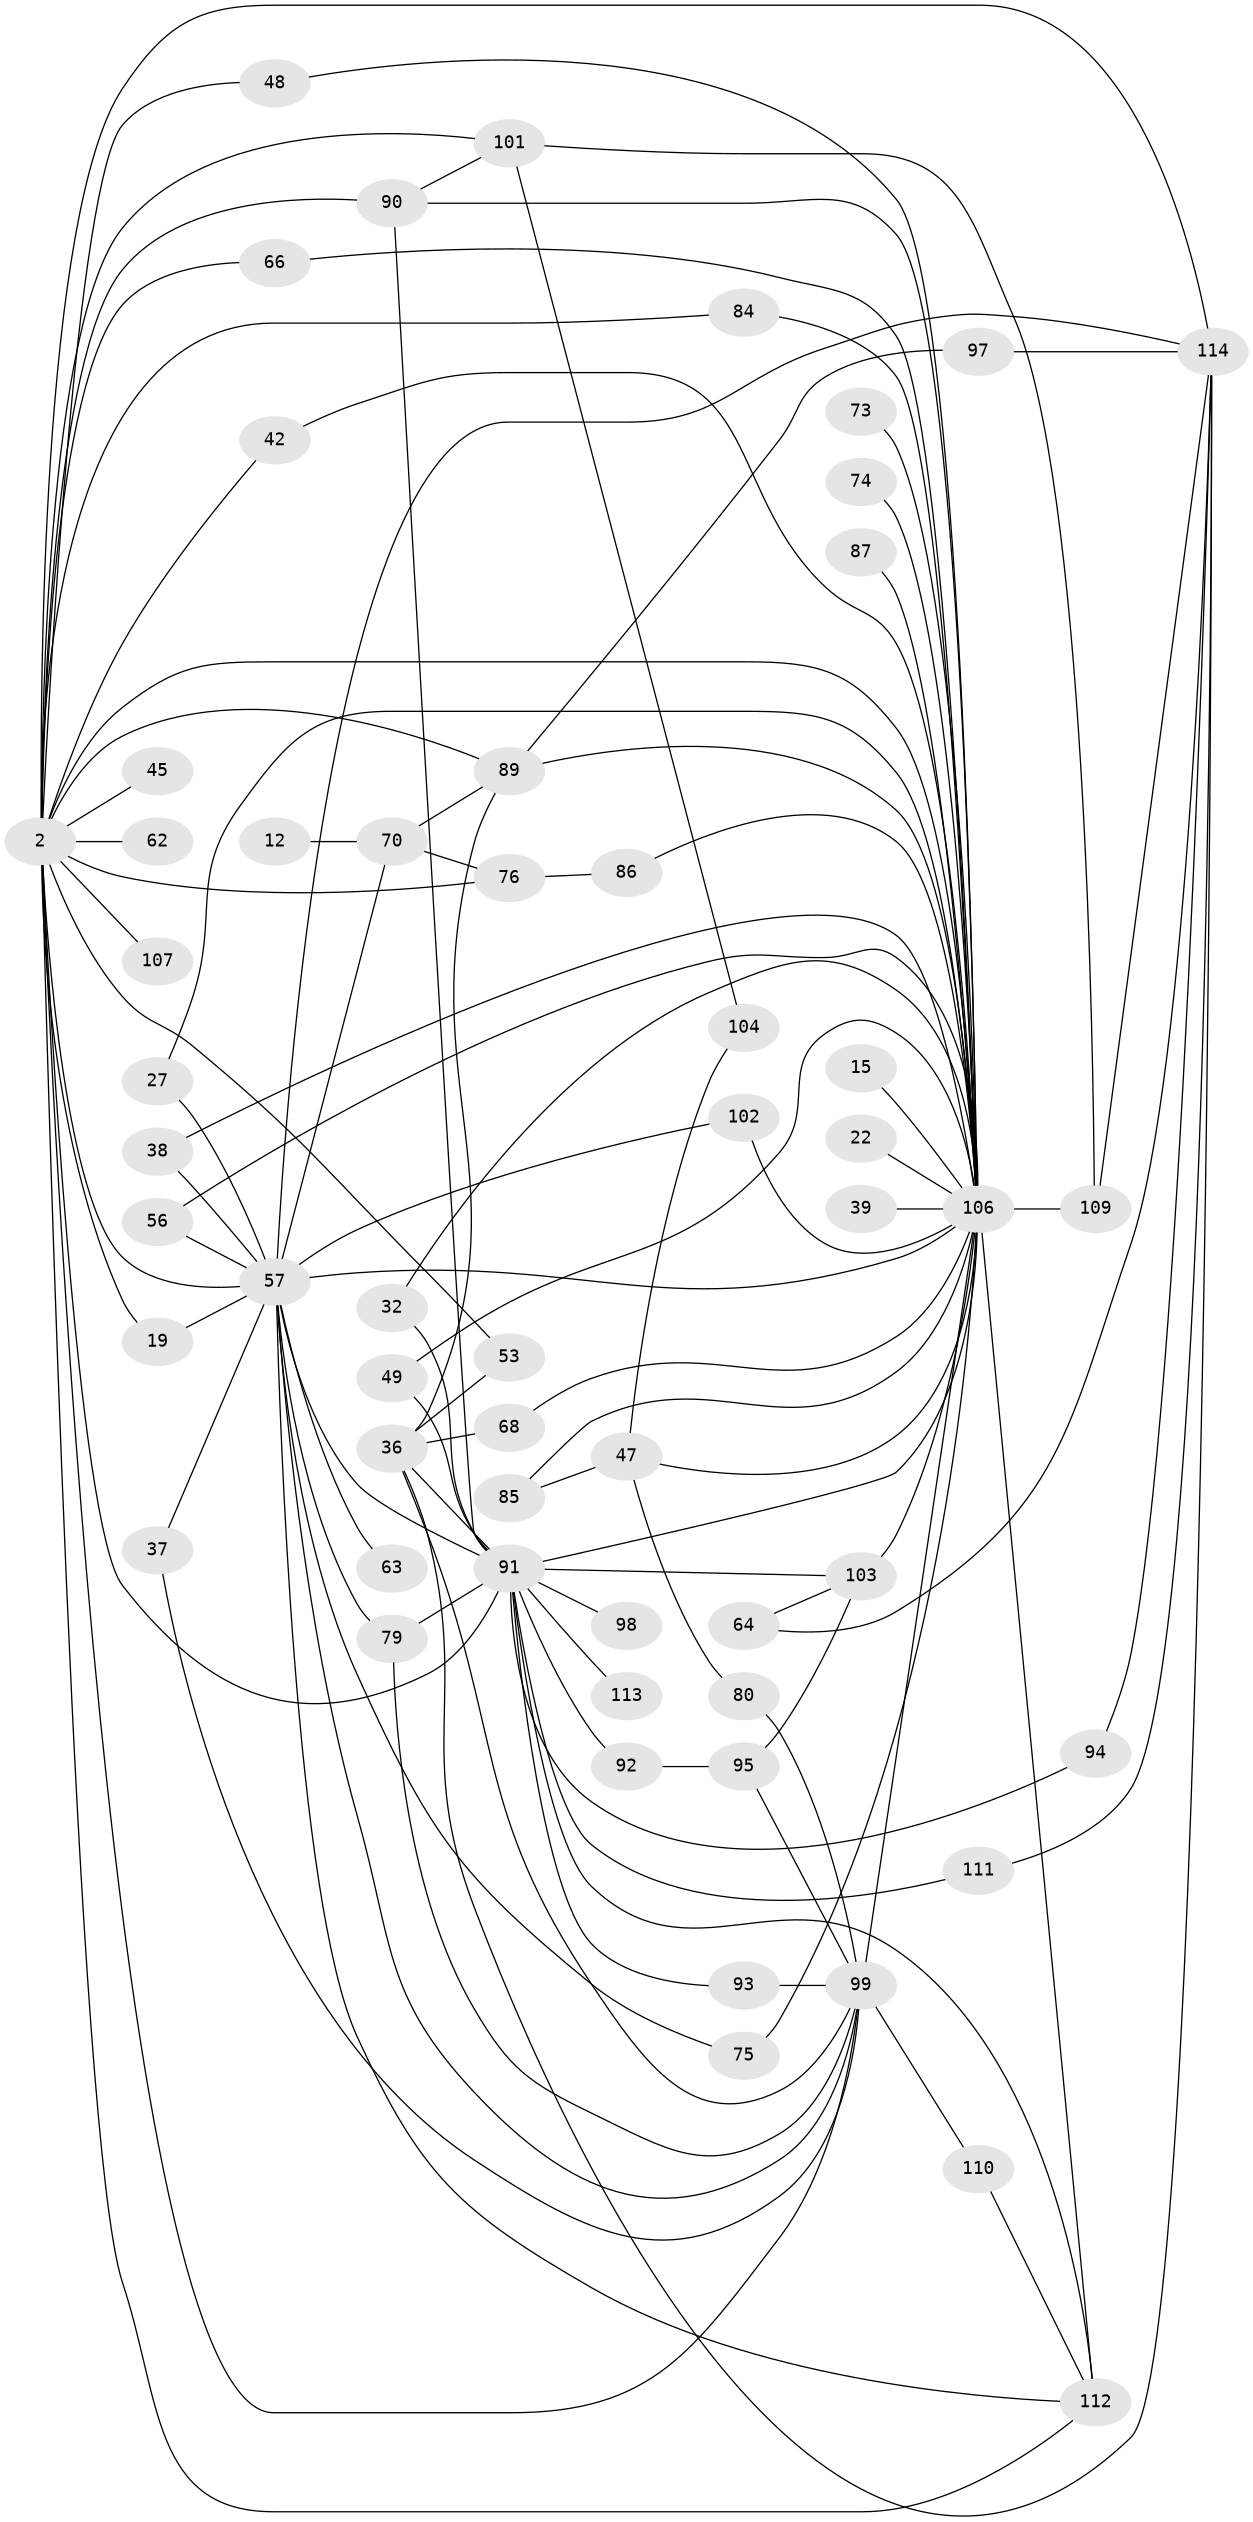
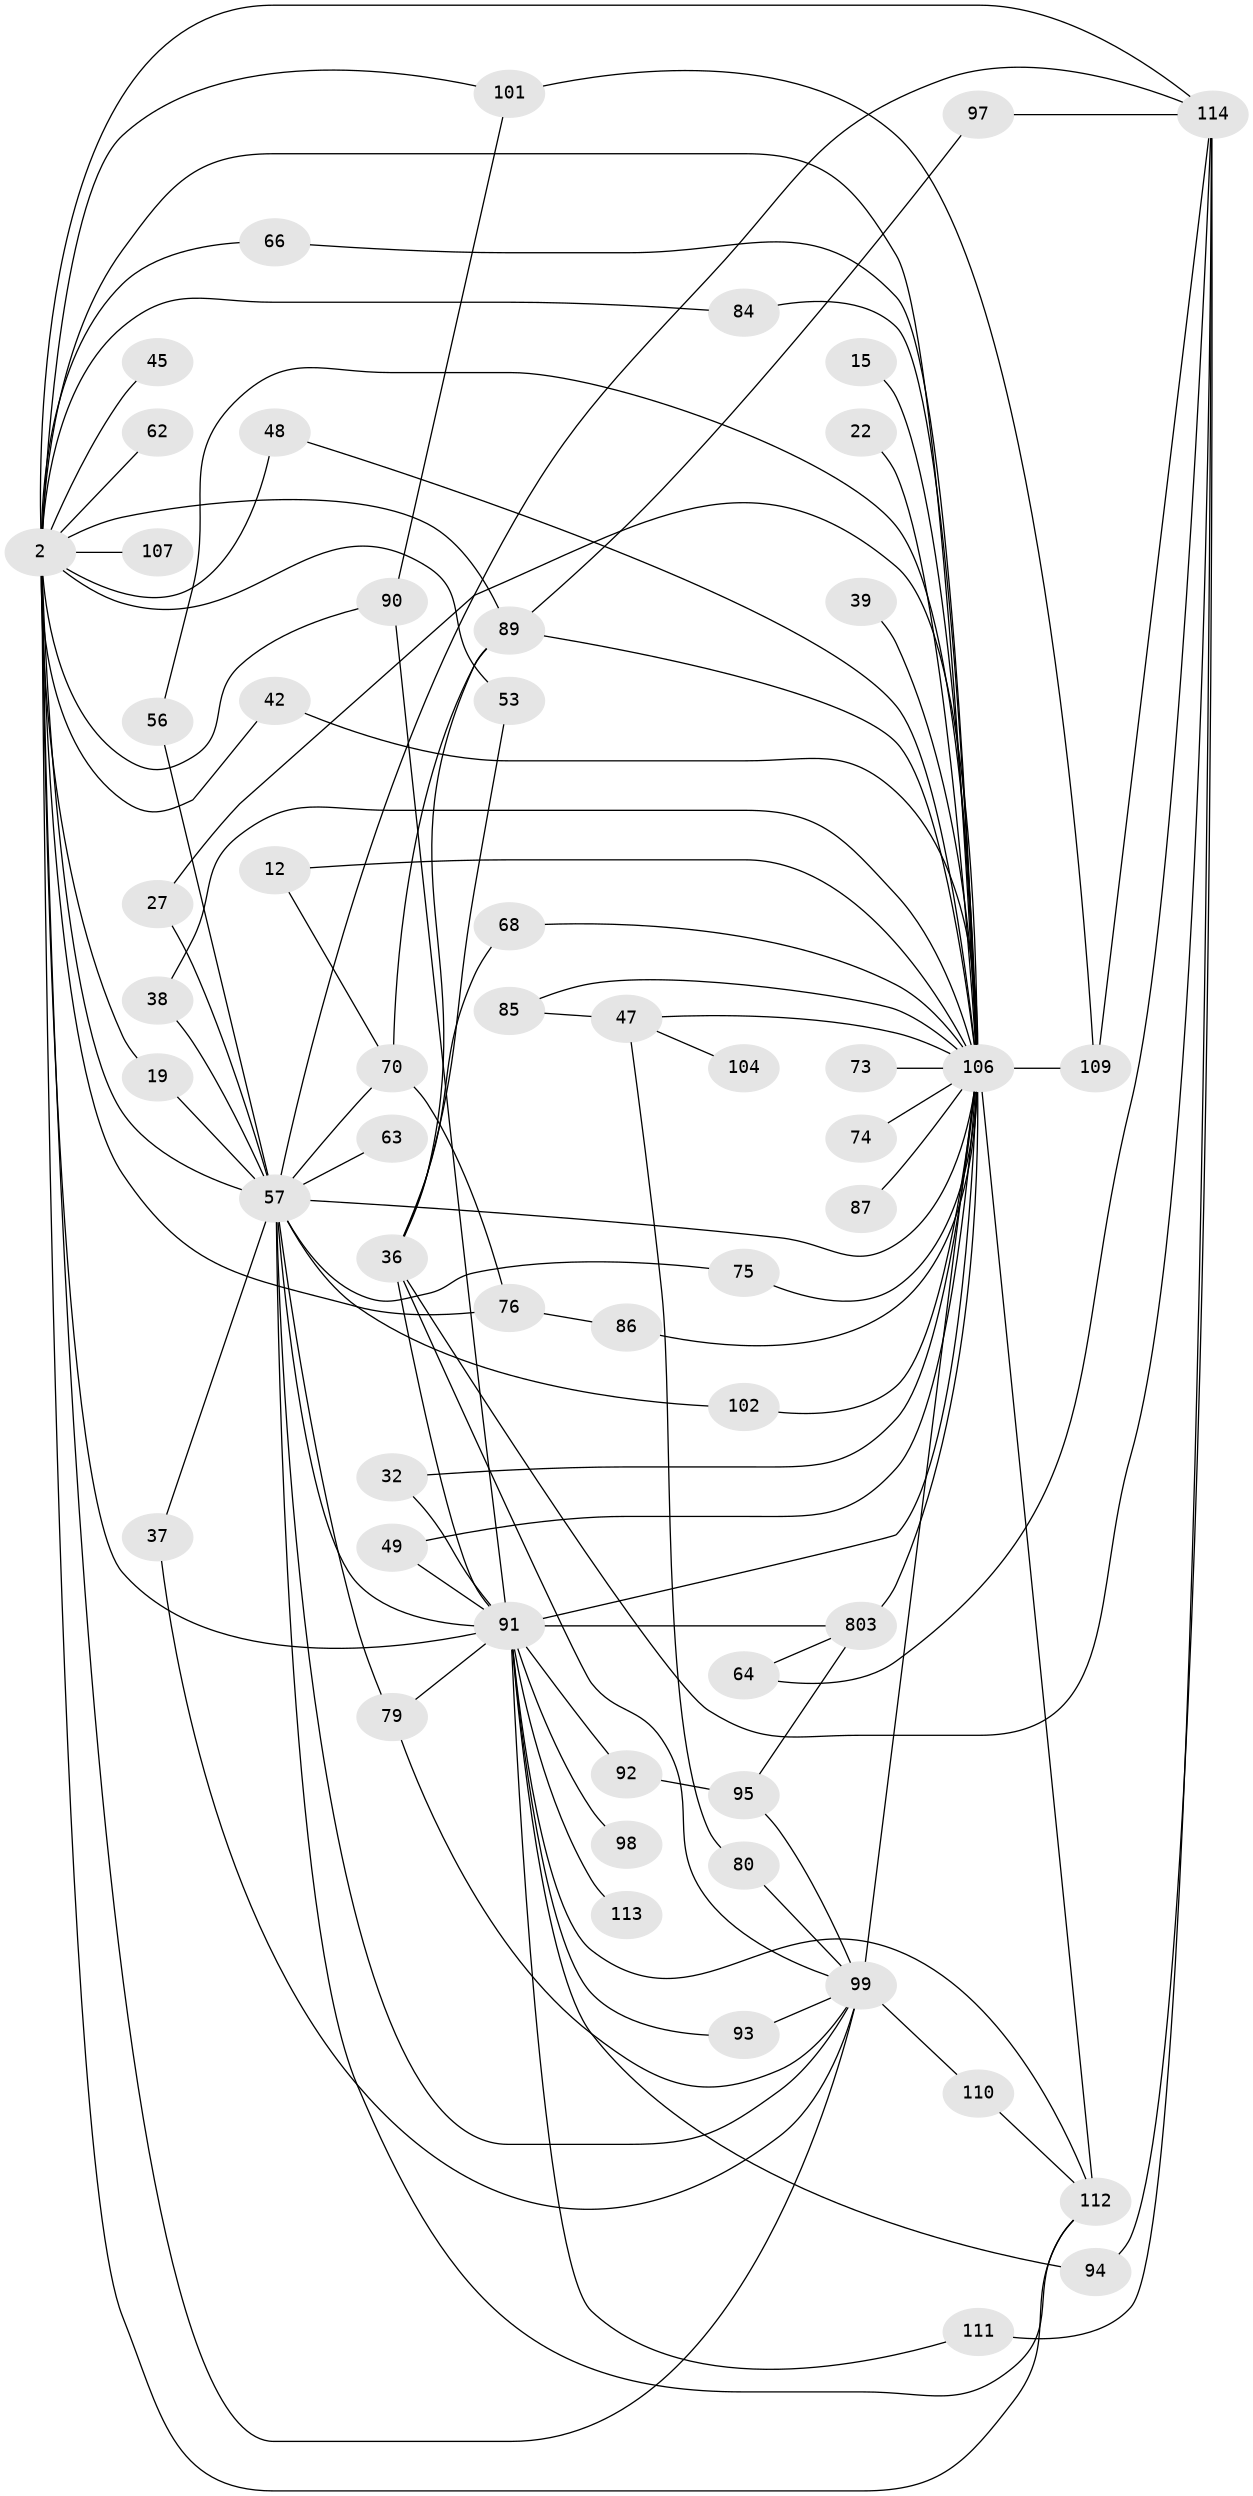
edge "90" -- "106": now "12" -- "106"
edge "101" -- "104": removed
node "103": label "103" -> "803"
